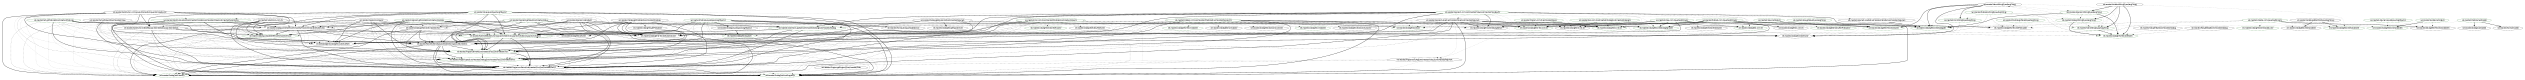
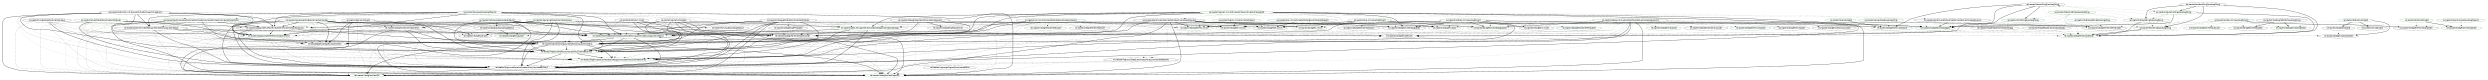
node "net.mooctest.DatalogTest.hashCodeTest()V": added
